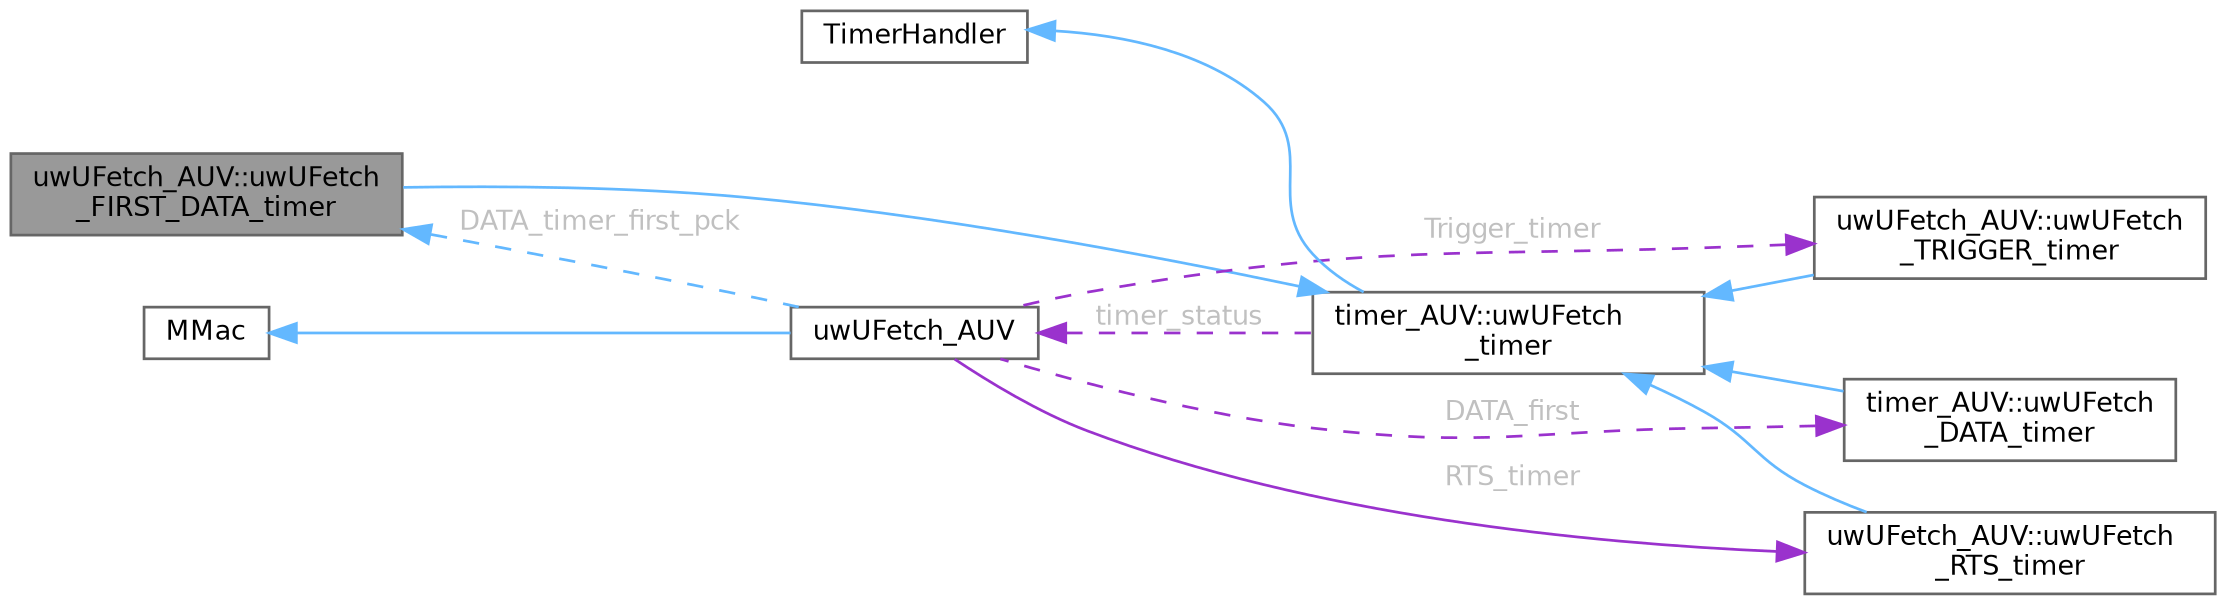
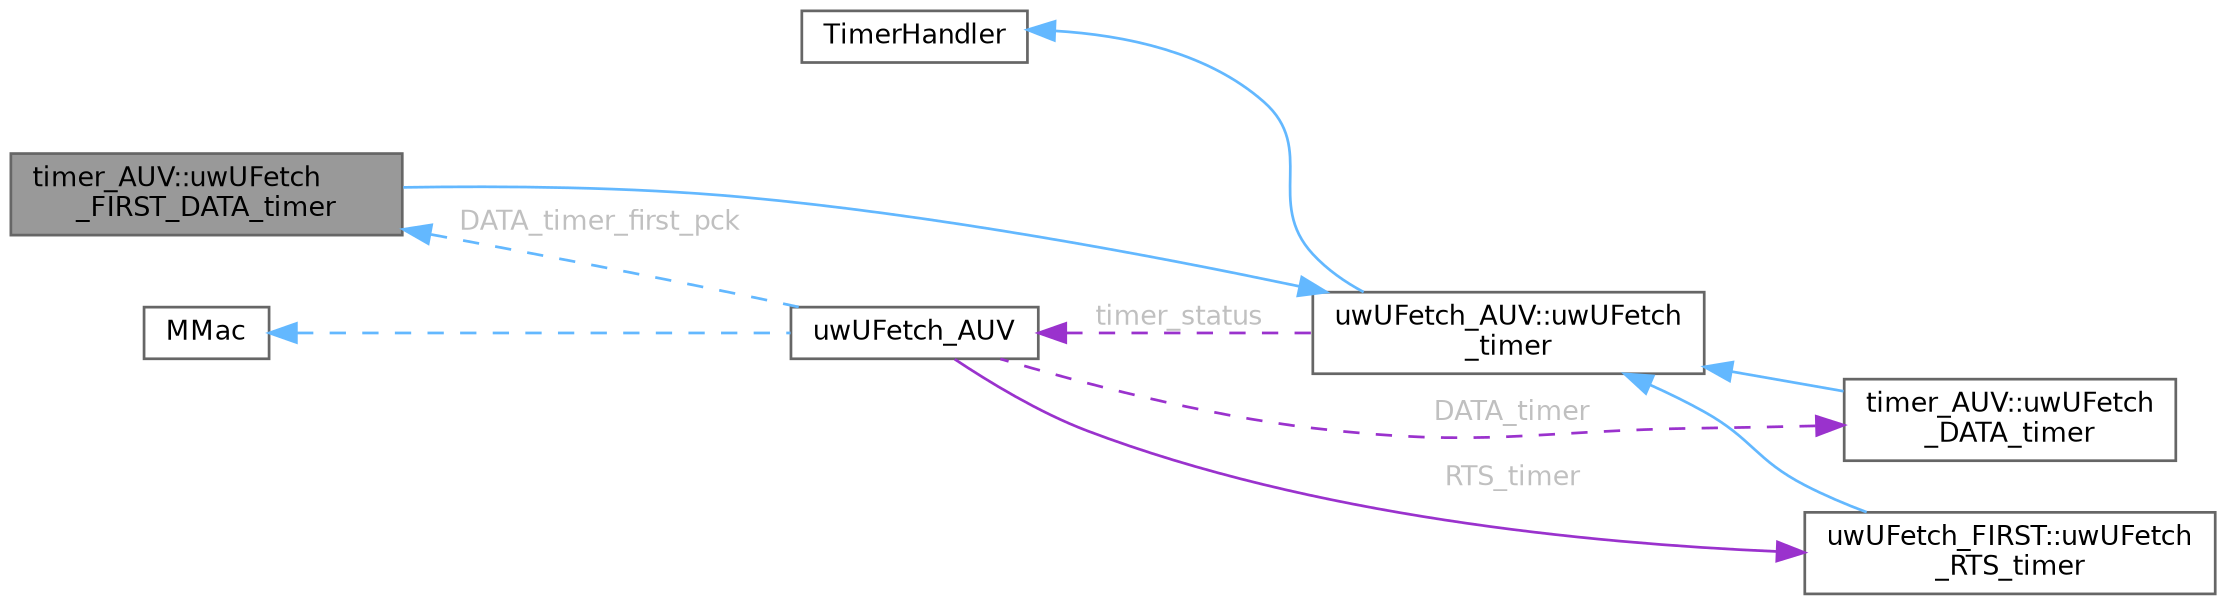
node "uwUFetch_AUV::uwUFetch _FIRST_DATA_timer": label "uwUFetch_AUV::uwUFetch _FIRST_DATA_timer" -> "timer_AUV::uwUFetch _FIRST_DATA_timer"
node "uwUFetch_AUV::uwUFetch _TRIGGER_timer": removed
edge "uwUFetch_AUV" -> "MMac": style solid -> dashed
node "timer_AUV::uwUFetch _timer": label "timer_AUV::uwUFetch _timer" -> "uwUFetch_AUV::uwUFetch _timer"
edge "uwUFetch_AUV" -> "timer_AUV::uwUFetch _DATA_timer": label " DATA_first" -> " DATA_timer"
node "uwUFetch_AUV::uwUFetch _RTS_timer": label "uwUFetch_AUV::uwUFetch _RTS_timer" -> "uwUFetch_FIRST::uwUFetch _RTS_timer"
